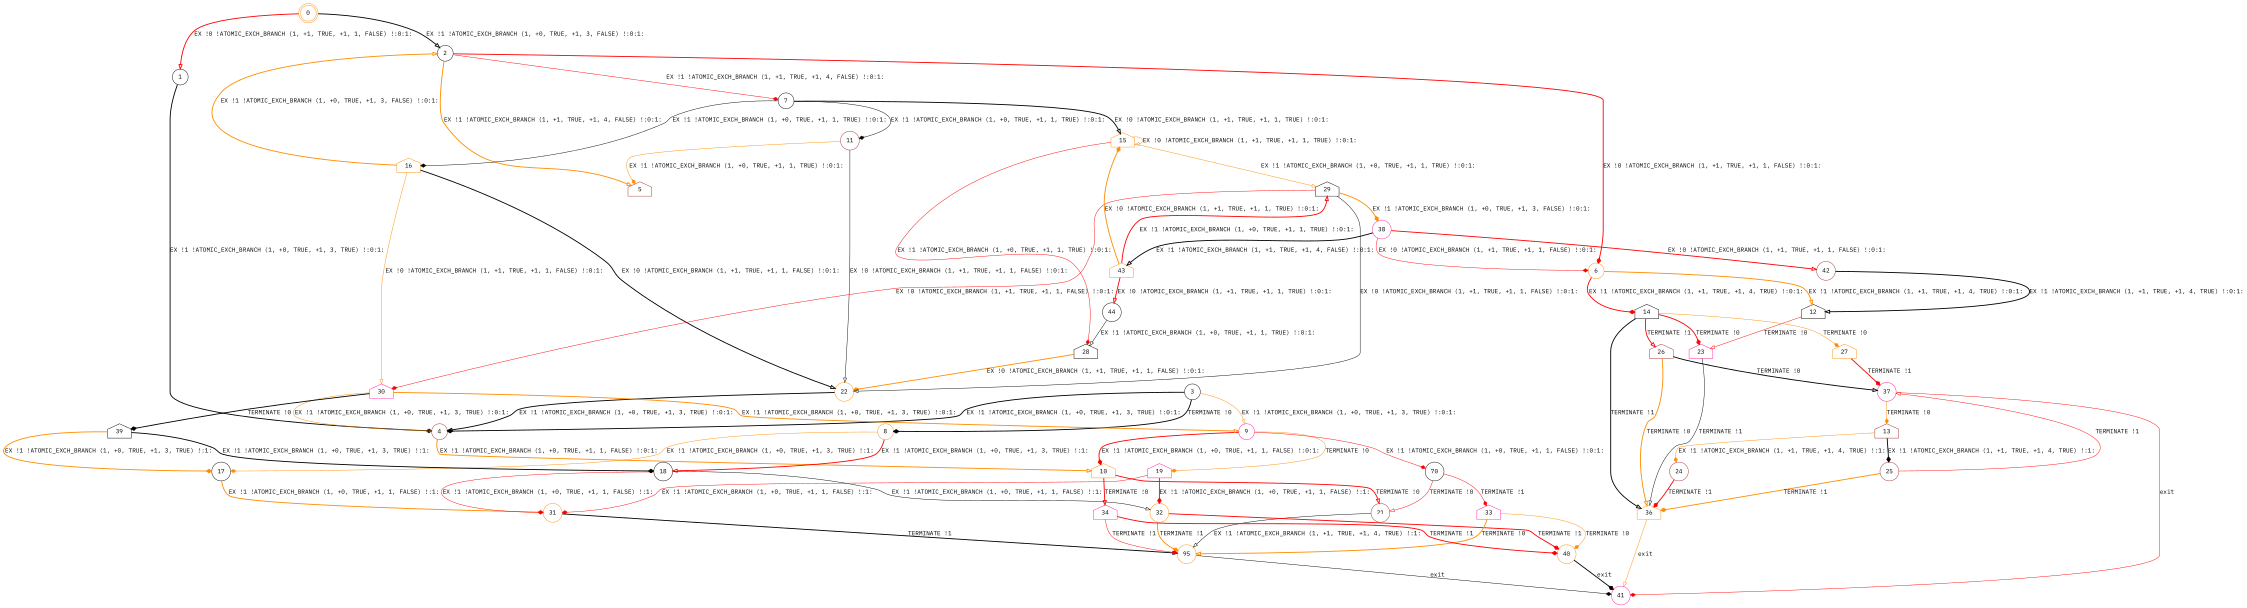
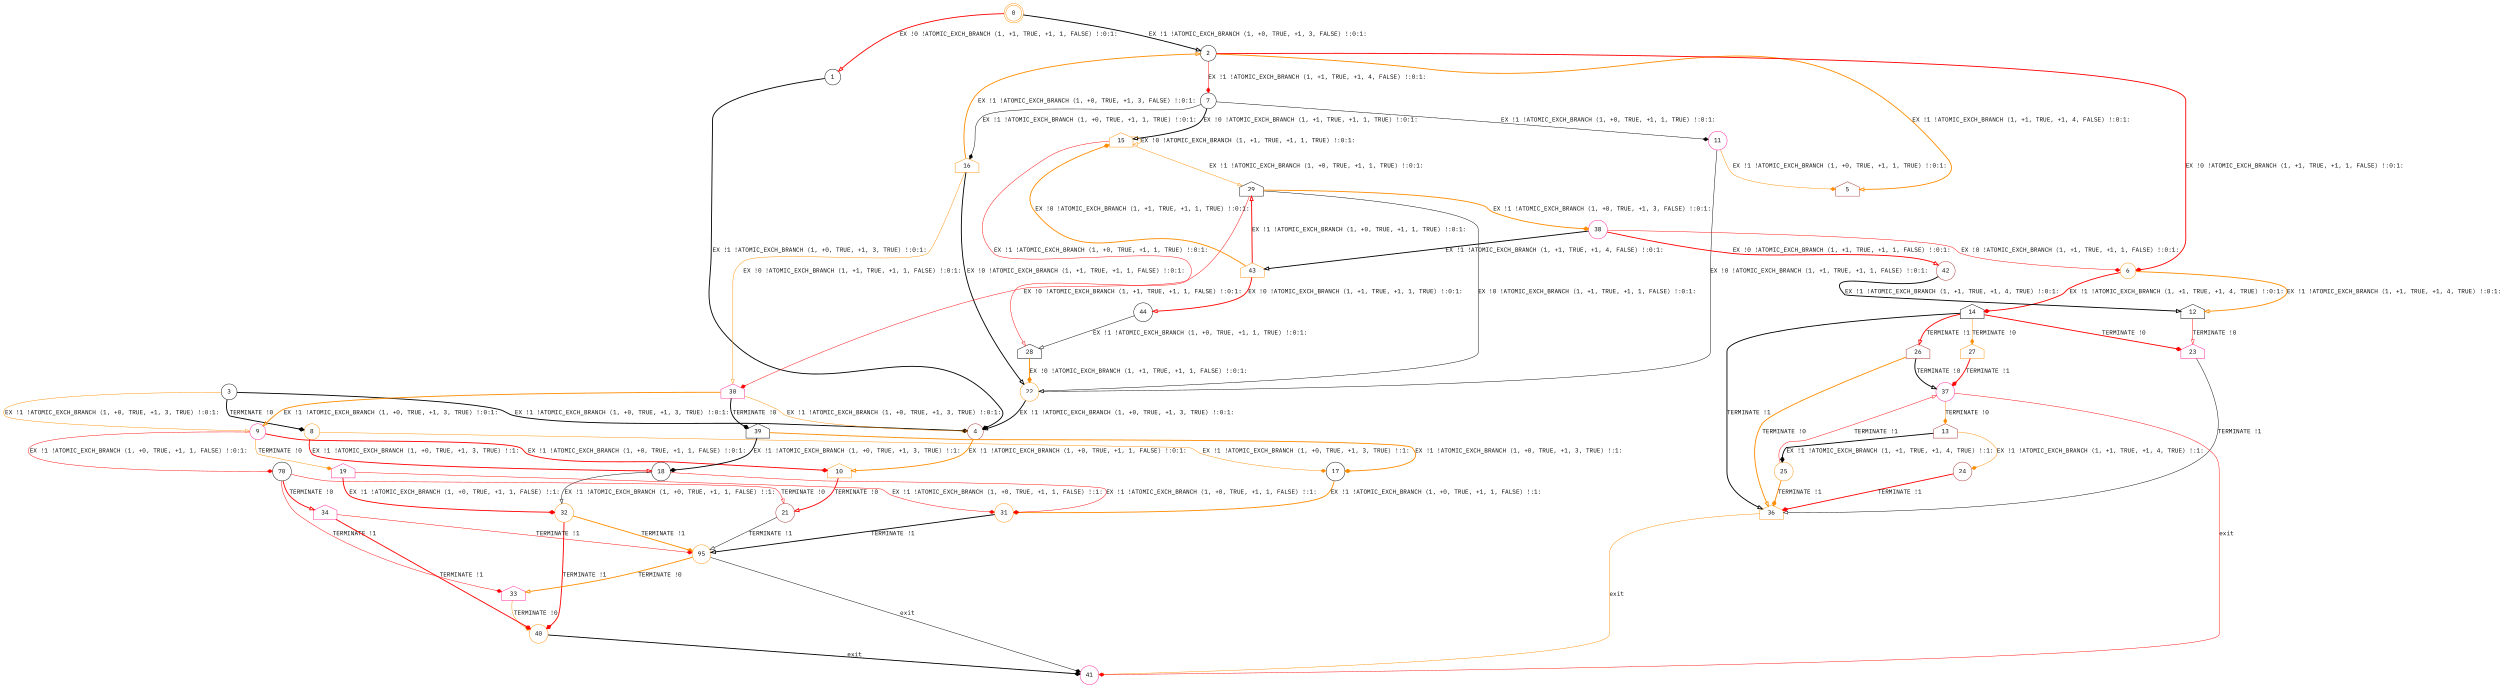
node "11": color brown -> deeppink
edge "15" -> "28": arrowhead diamond -> onormal
node "25": color brown -> darkorange
edge "10" -> "34": now "70" -> "34"
edge "21" -> "95": label "EX !1 !ATOMIC_EXCH_BRANCH (1, +1, TRUE, +1, 4, TRUE) !:1:" -> "TERMINATE !1"
edge "33" -> "95": reversed
